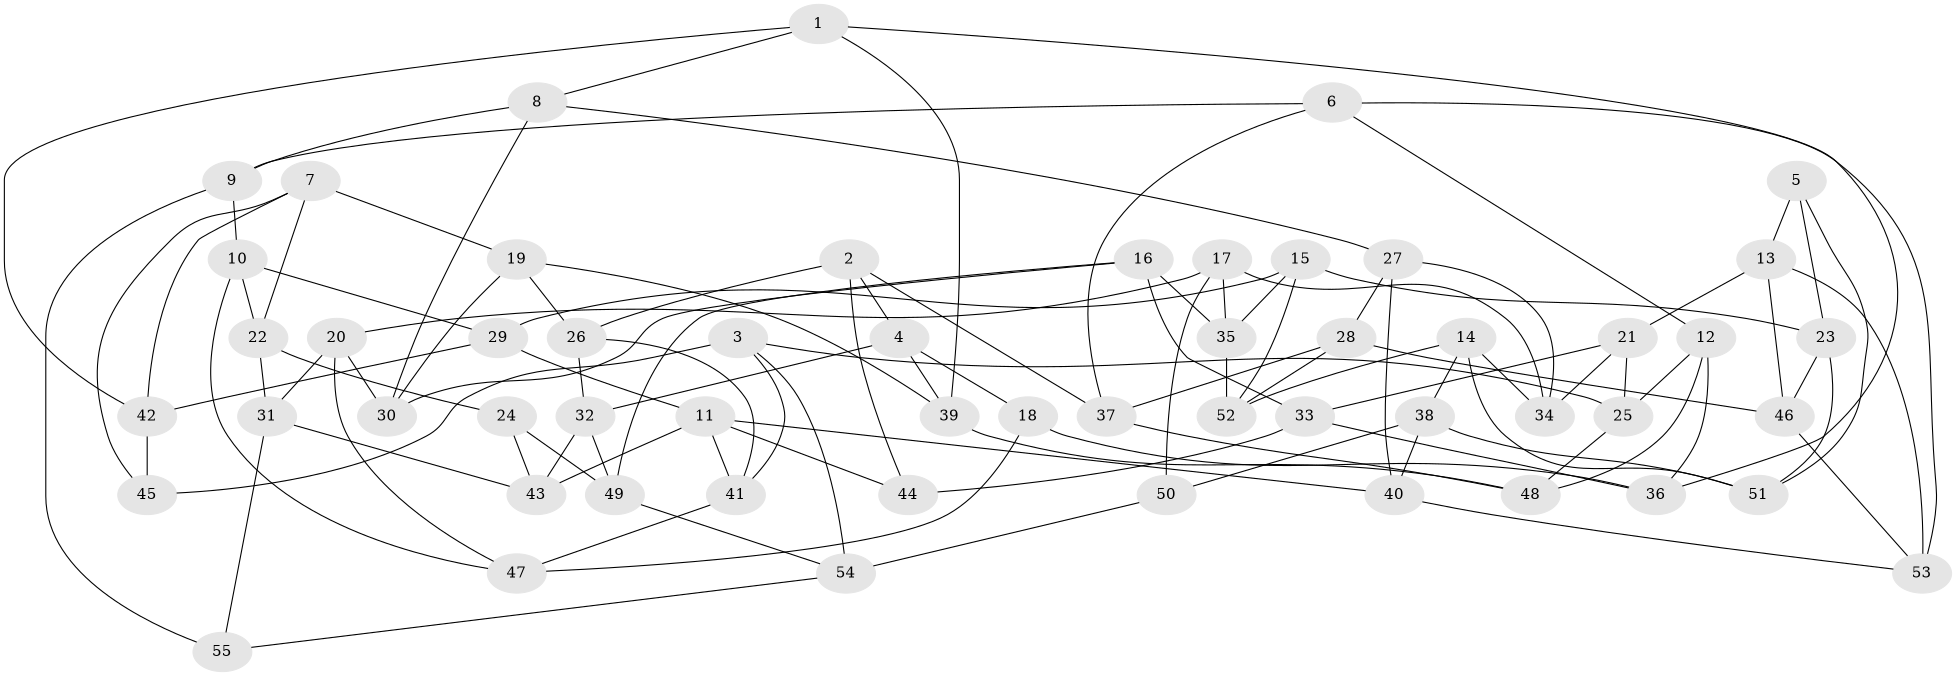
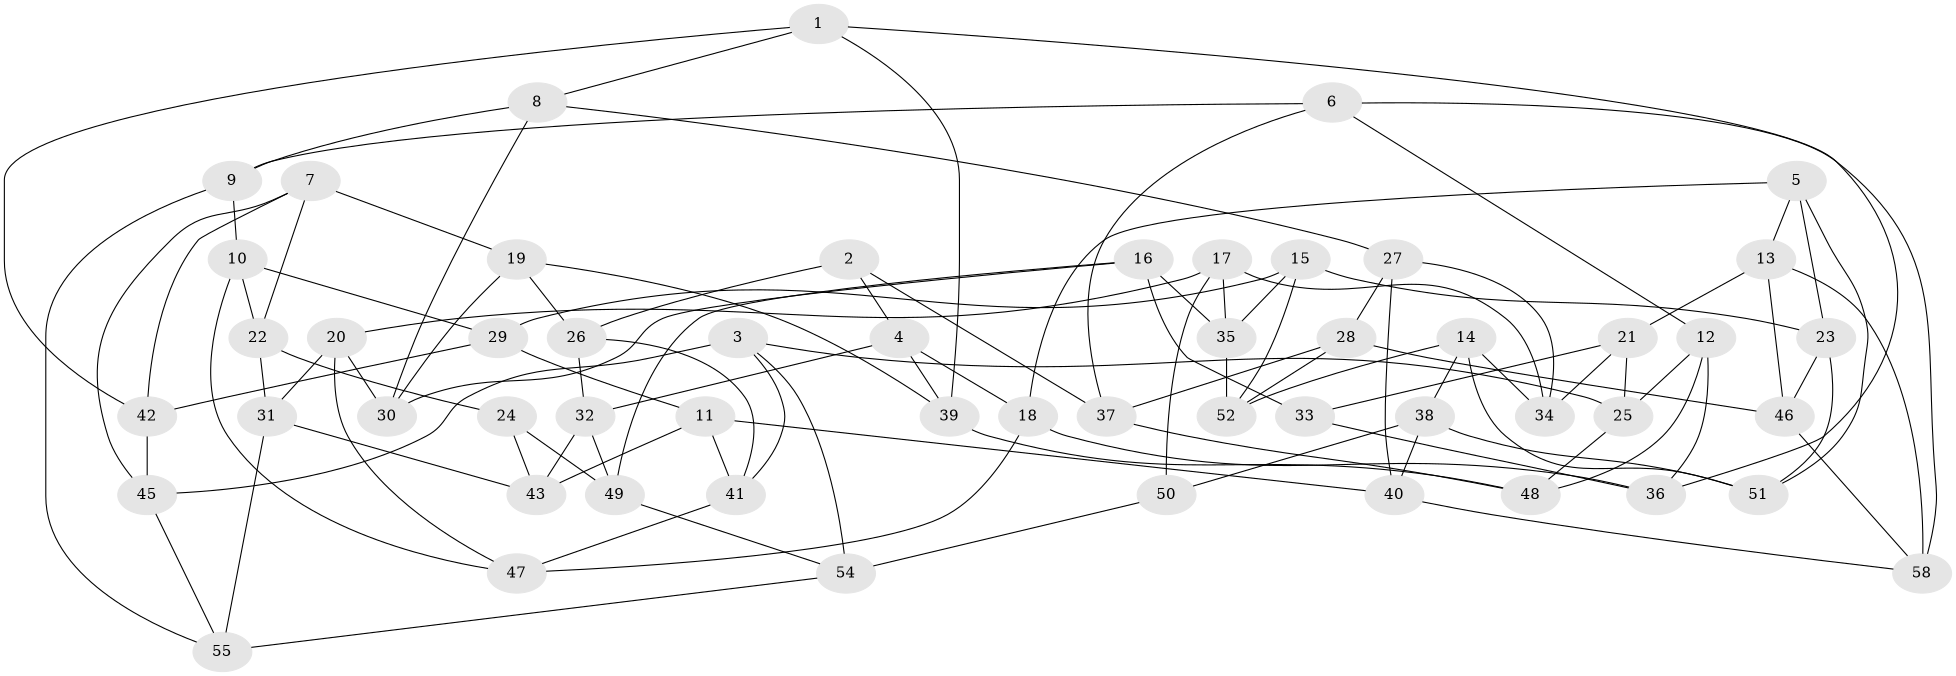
edge "5" -- "18": added
node "44": removed
edge "45" -- "55": added
node "53": label "53" -> "58"
